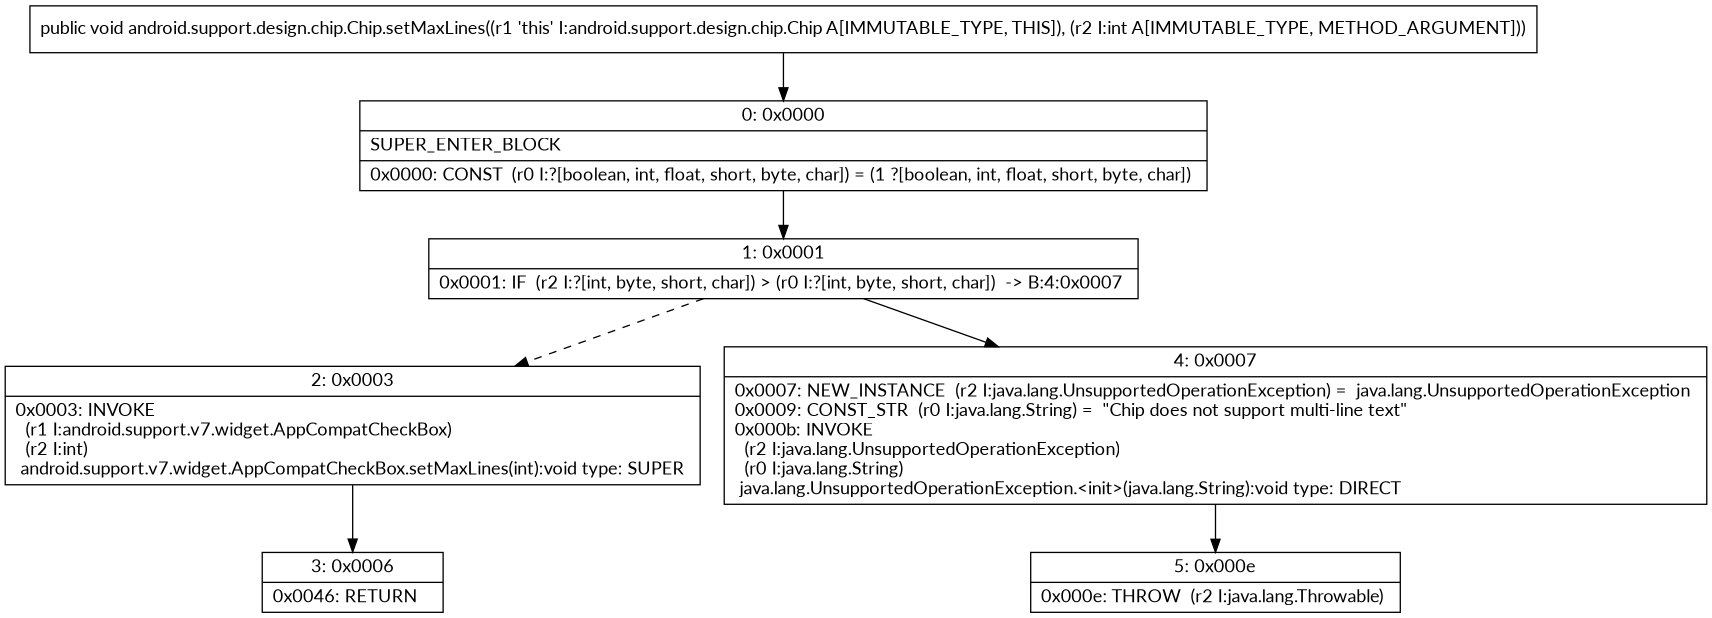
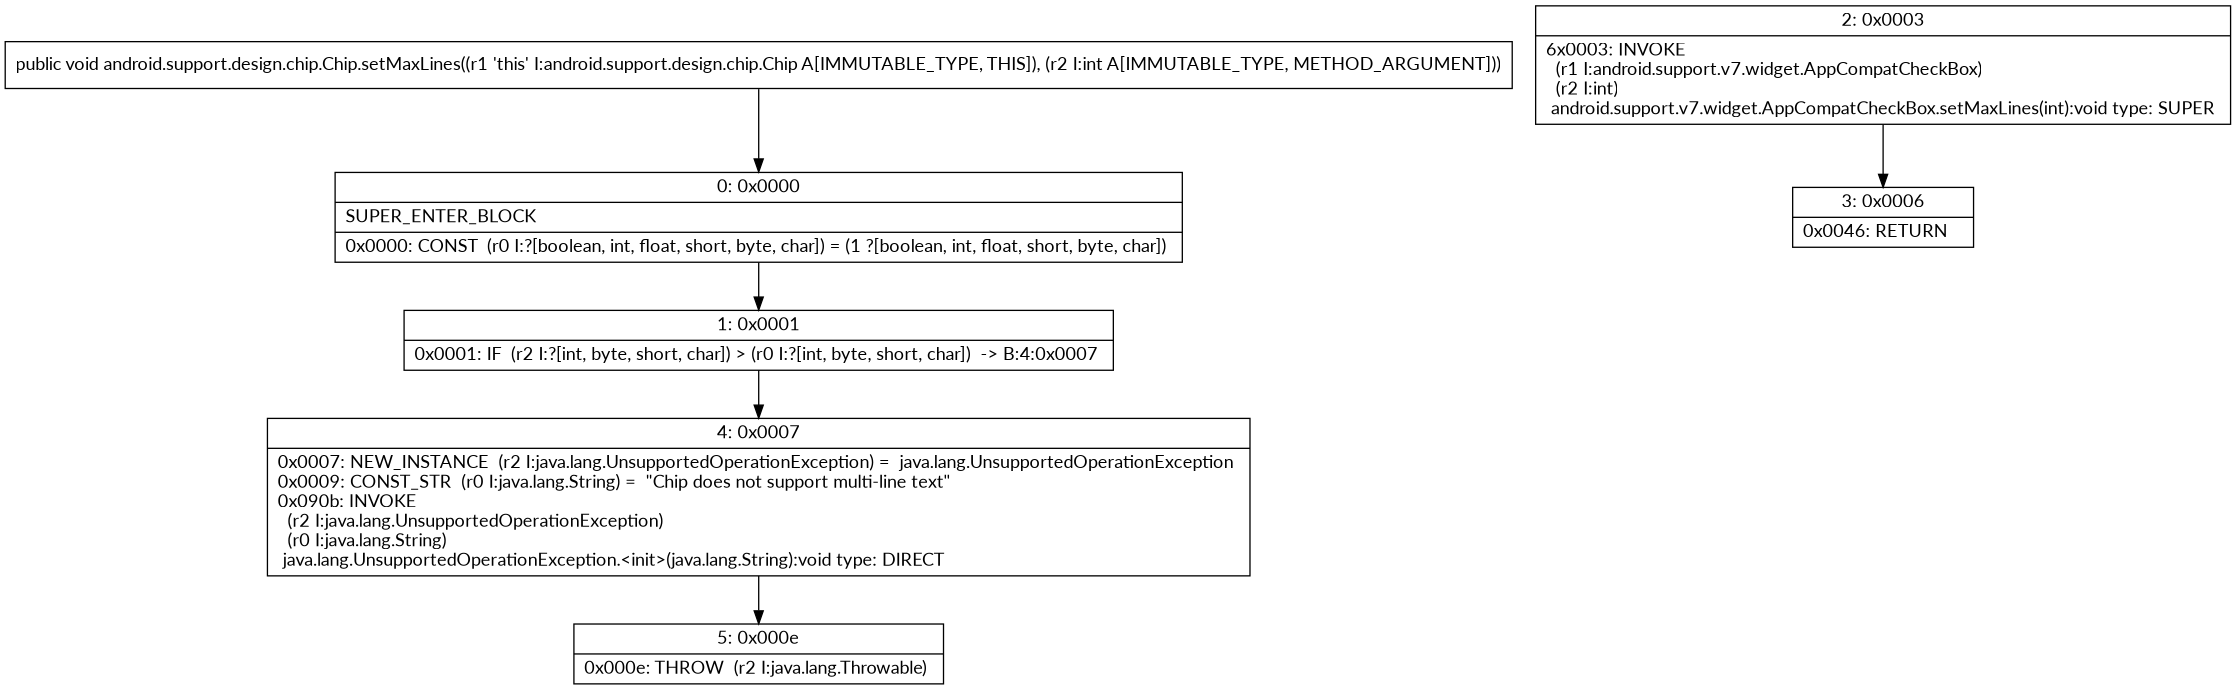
edge "1: 0x0001" -> "2: 0x0003": removed
node "2: 0x0003": text "0x0003: INVOKE" -> "6x0003: INVOKE"
node "4: 0x0007": text "0x000b: INVOKE" -> "0x090b: INVOKE"
